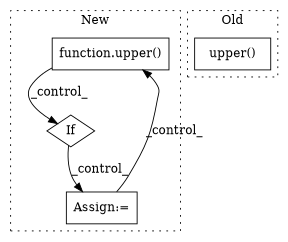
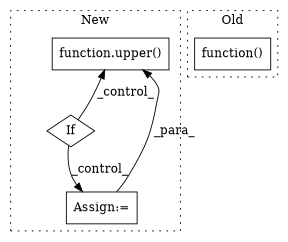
node "upper()": label "upper()" -> "function()"
edge "function.upper()" -> "If": reversed
edge "Assign:=" -> "function.upper()": label "_control_" -> "_para_"
